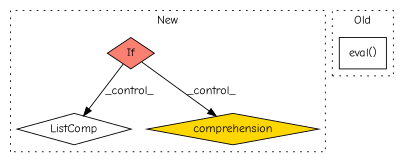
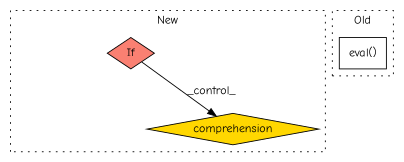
node "ListComp": removed
